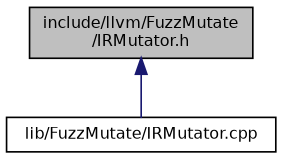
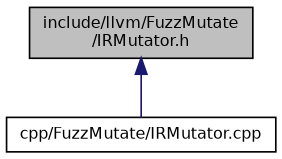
node "lib/FuzzMutate/IRMutator.cpp": label "lib/FuzzMutate/IRMutator.cpp" -> "cpp/FuzzMutate/IRMutator.cpp"
